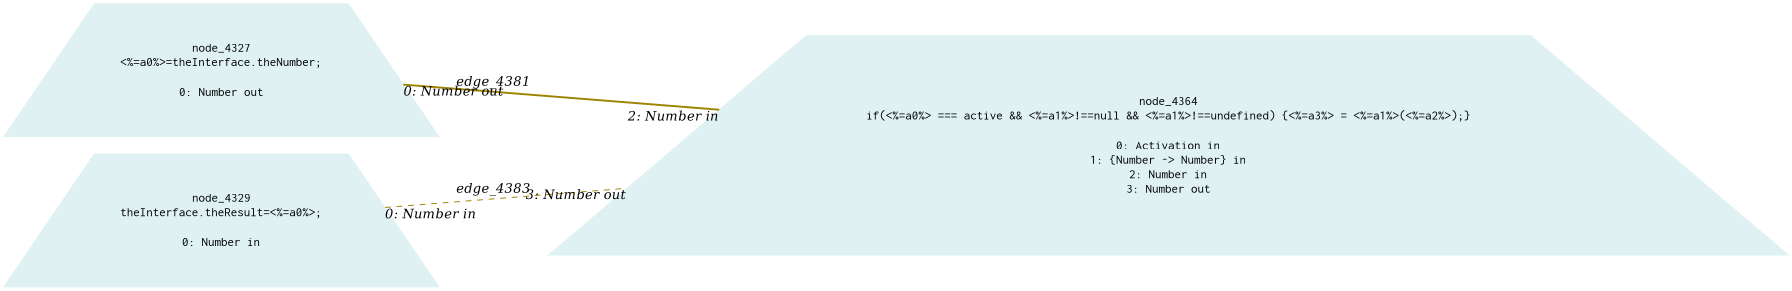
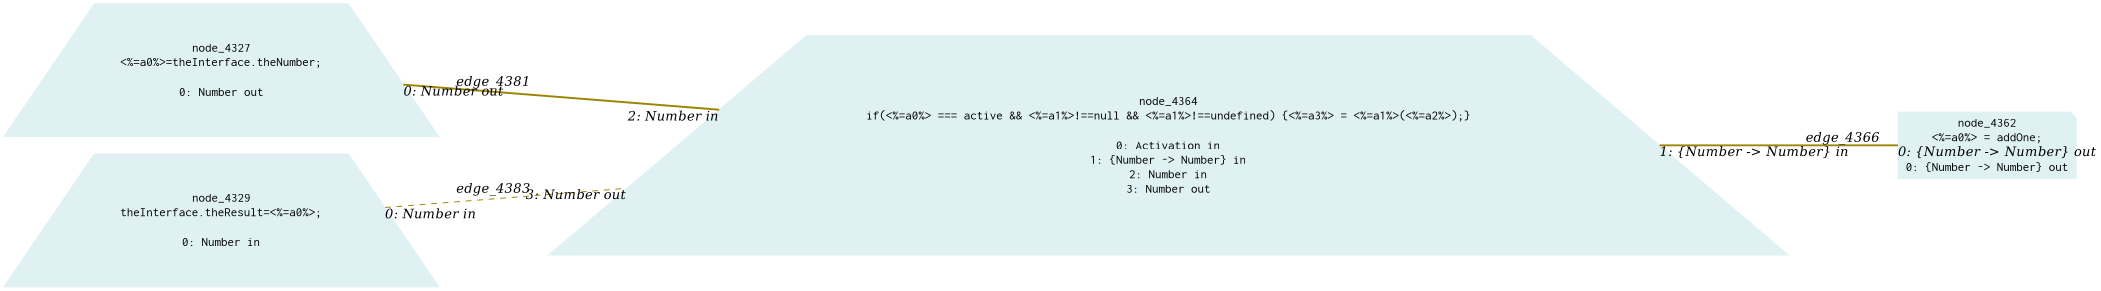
node "node_4362 <%=a0%> = addOne; 0: {Number -> Number} out": added
